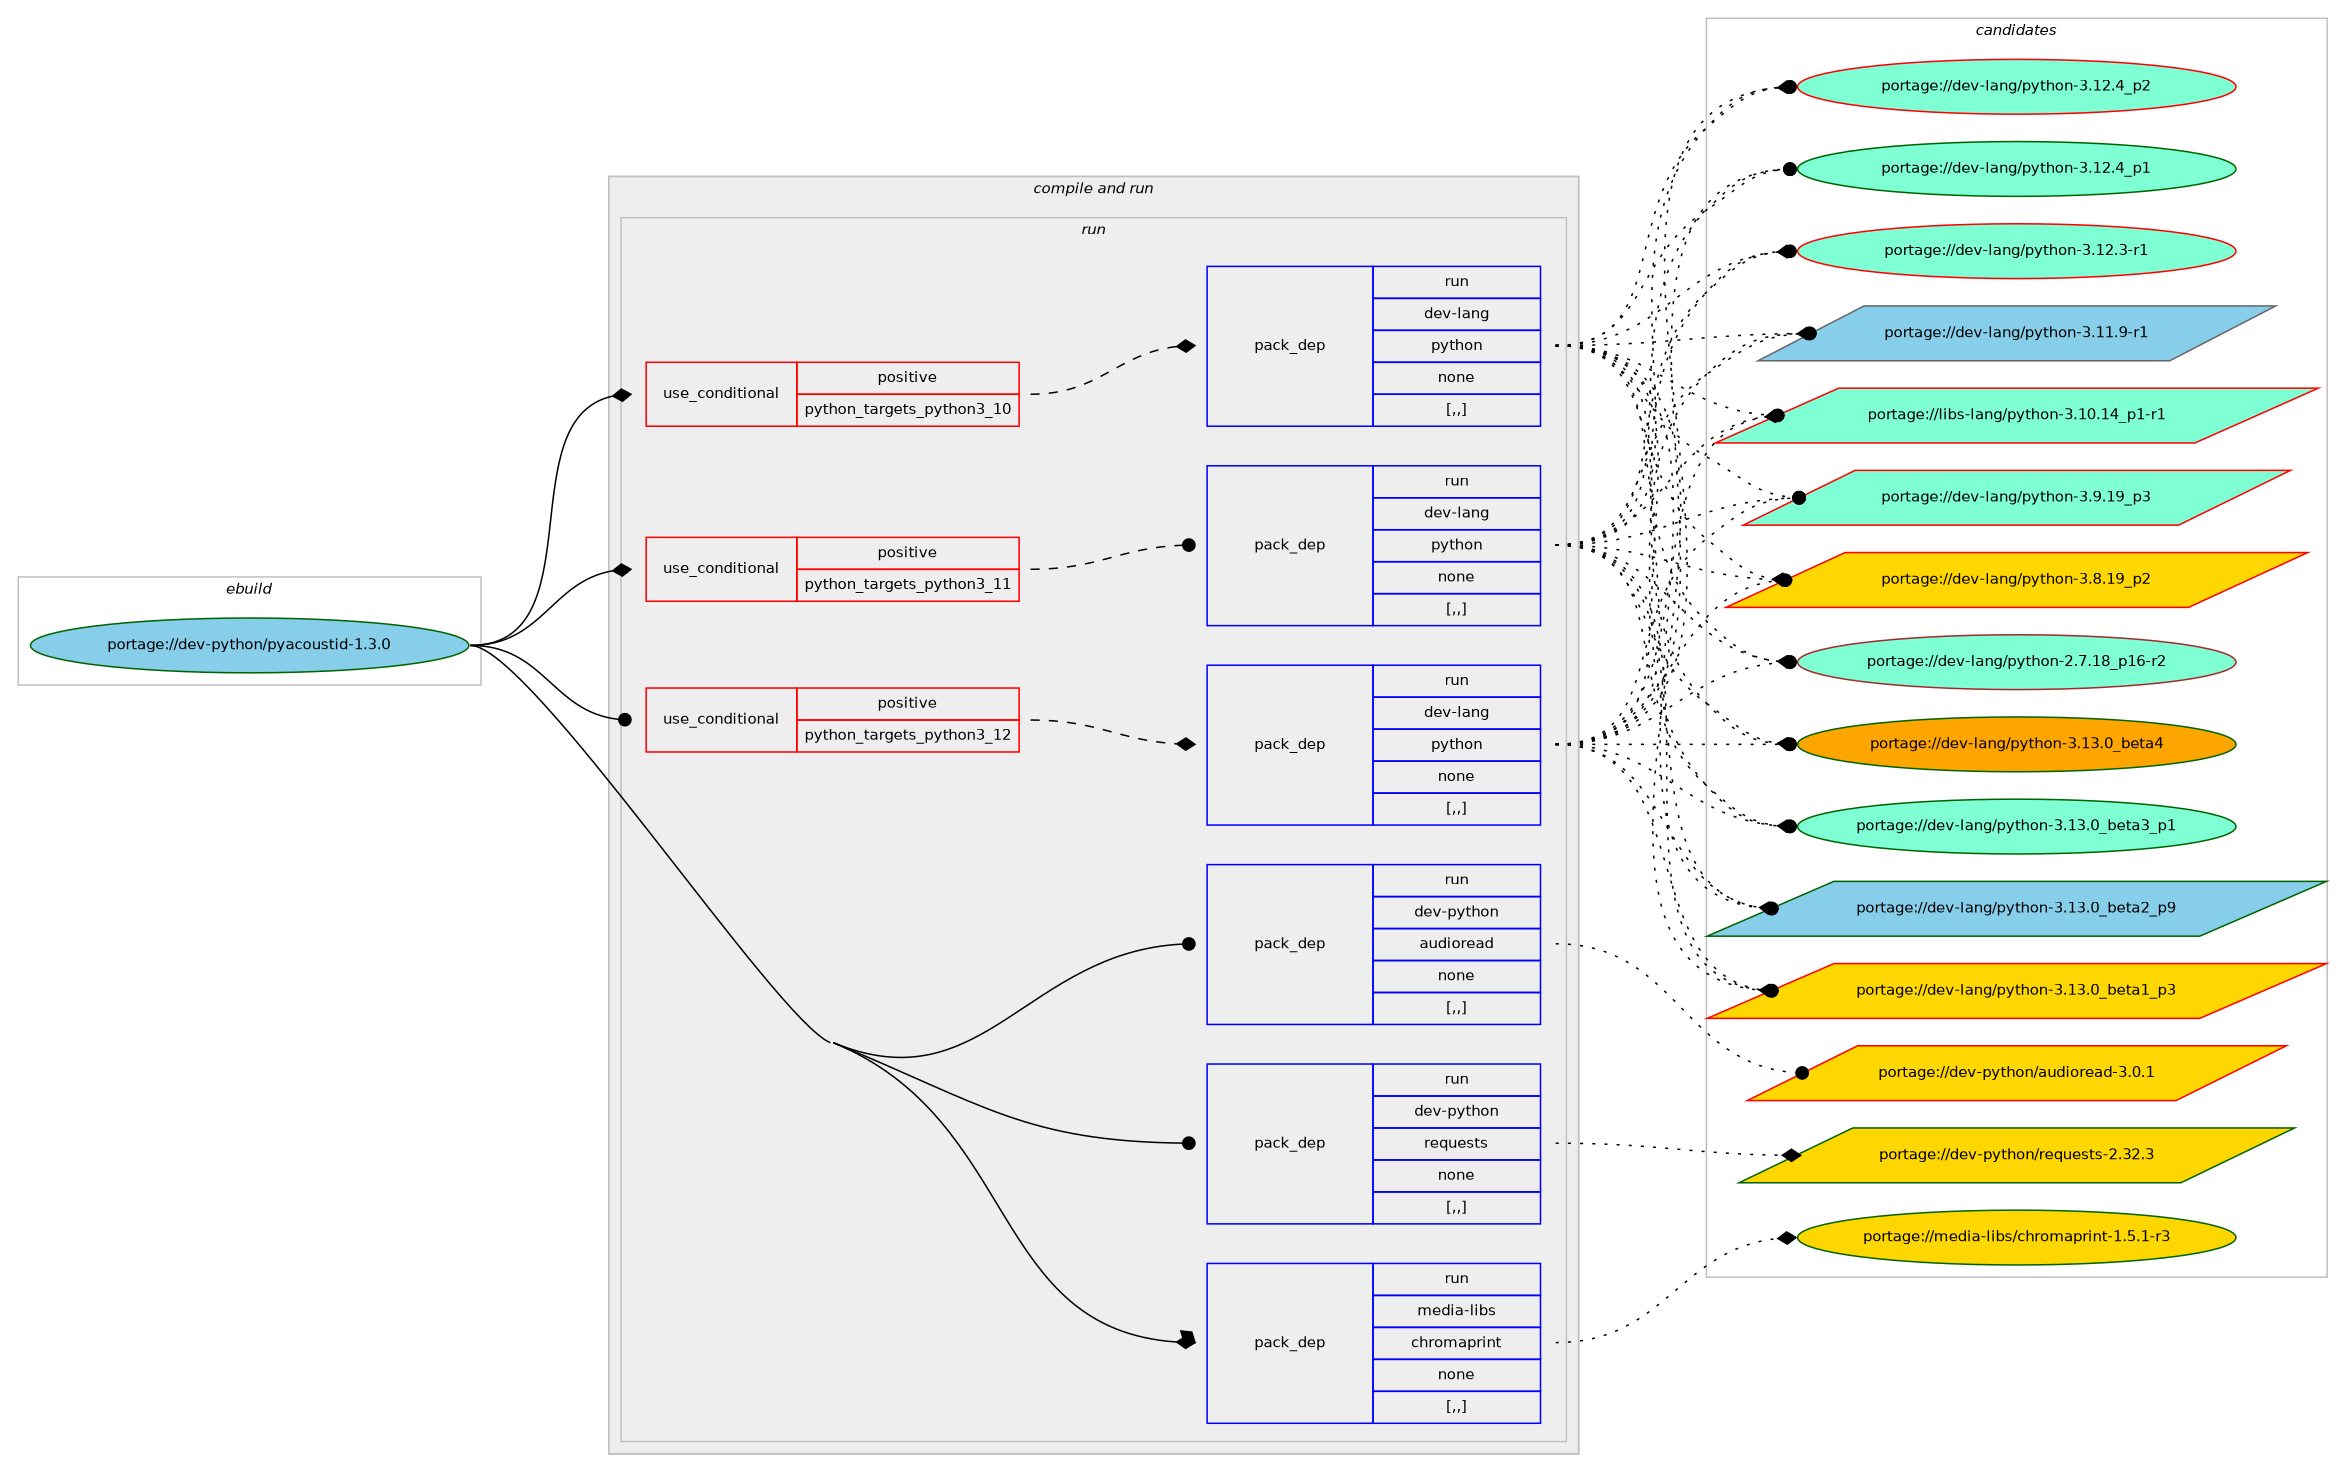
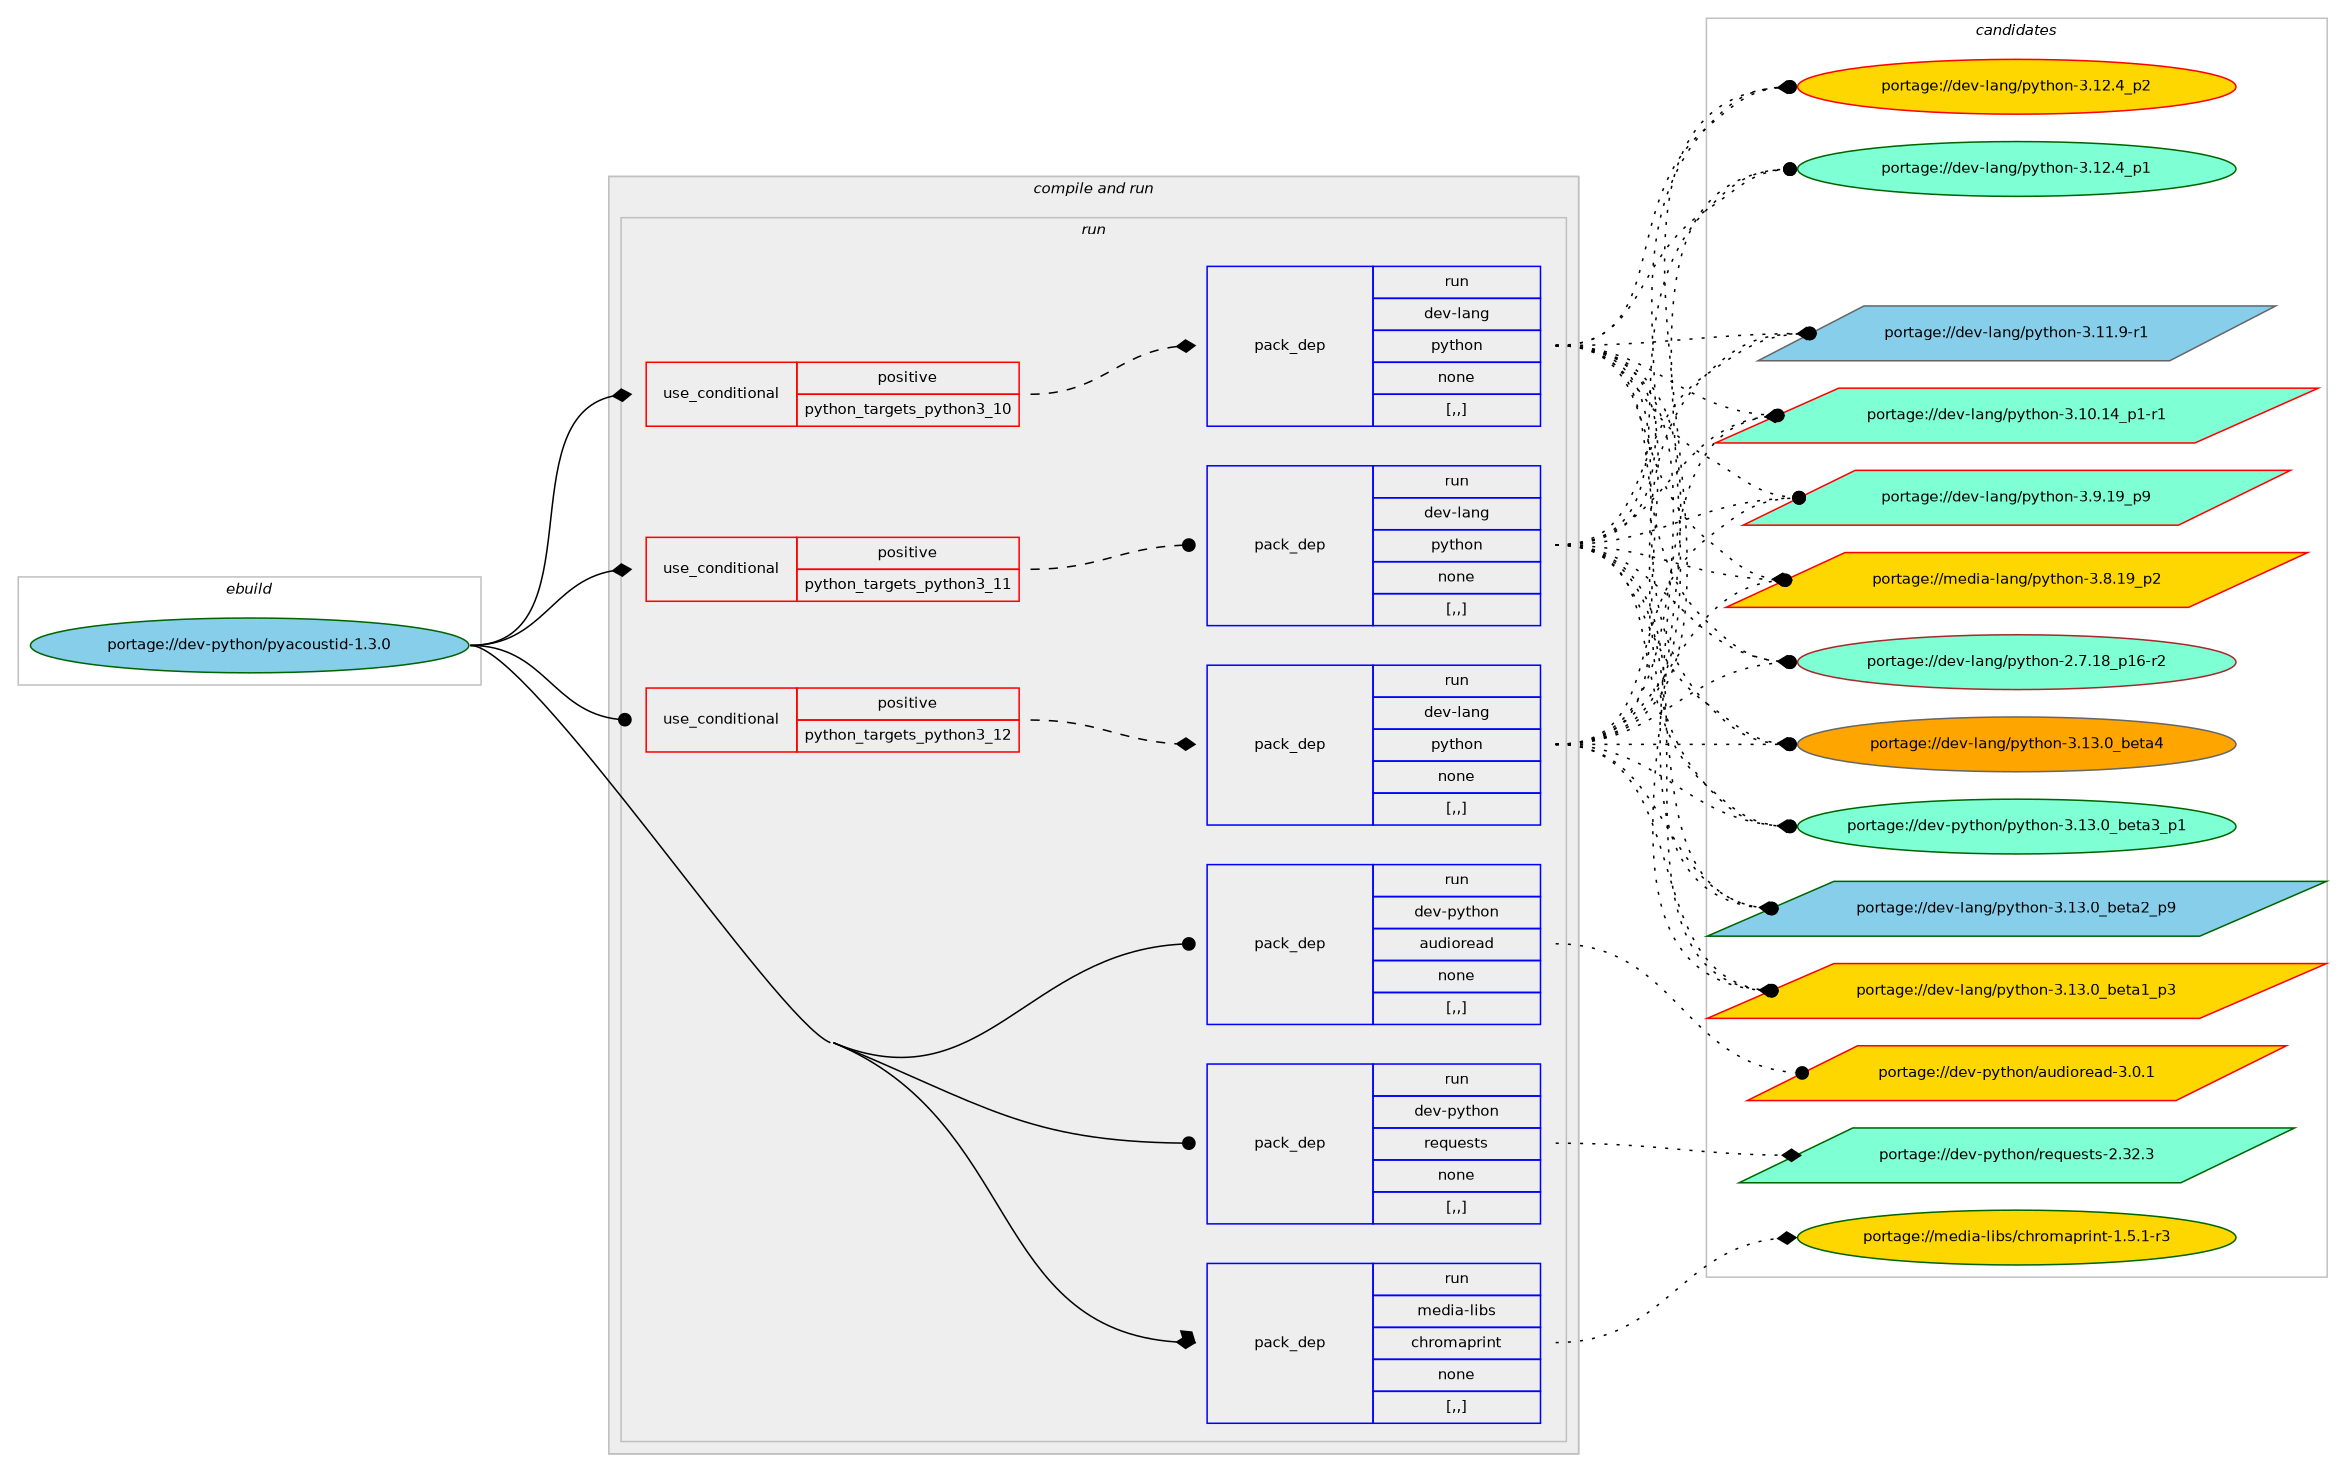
node "portage://dev-lang/python-3.12.4_p2": fillcolor aquamarine -> gold
node "portage://dev-lang/python-3.12.3-r1": removed
node "portage://libs-lang/python-3.10.14_p1-r1": label "portage://libs-lang/python-3.10.14_p1-r1" -> "portage://dev-lang/python-3.10.14_p1-r1"
node "portage://dev-lang/python-3.9.19_p3": label "portage://dev-lang/python-3.9.19_p3" -> "portage://dev-lang/python-3.9.19_p9"
node "portage://dev-lang/python-3.8.19_p2": label "portage://dev-lang/python-3.8.19_p2" -> "portage://media-lang/python-3.8.19_p2"
node "portage://dev-lang/python-3.13.0_beta4": color darkgreen -> gray40
node "portage://dev-lang/python-3.13.0_beta3_p1": label "portage://dev-lang/python-3.13.0_beta3_p1" -> "portage://dev-python/python-3.13.0_beta3_p1"
node "portage://dev-python/requests-2.32.3": fillcolor gold -> aquamarine
